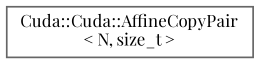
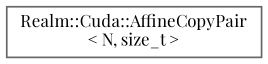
node "Cuda::Cuda::AffineCopyPair < N, size_t >": label "Cuda::Cuda::AffineCopyPair < N, size_t >" -> "Realm::Cuda::AffineCopyPair < N, size_t >"
